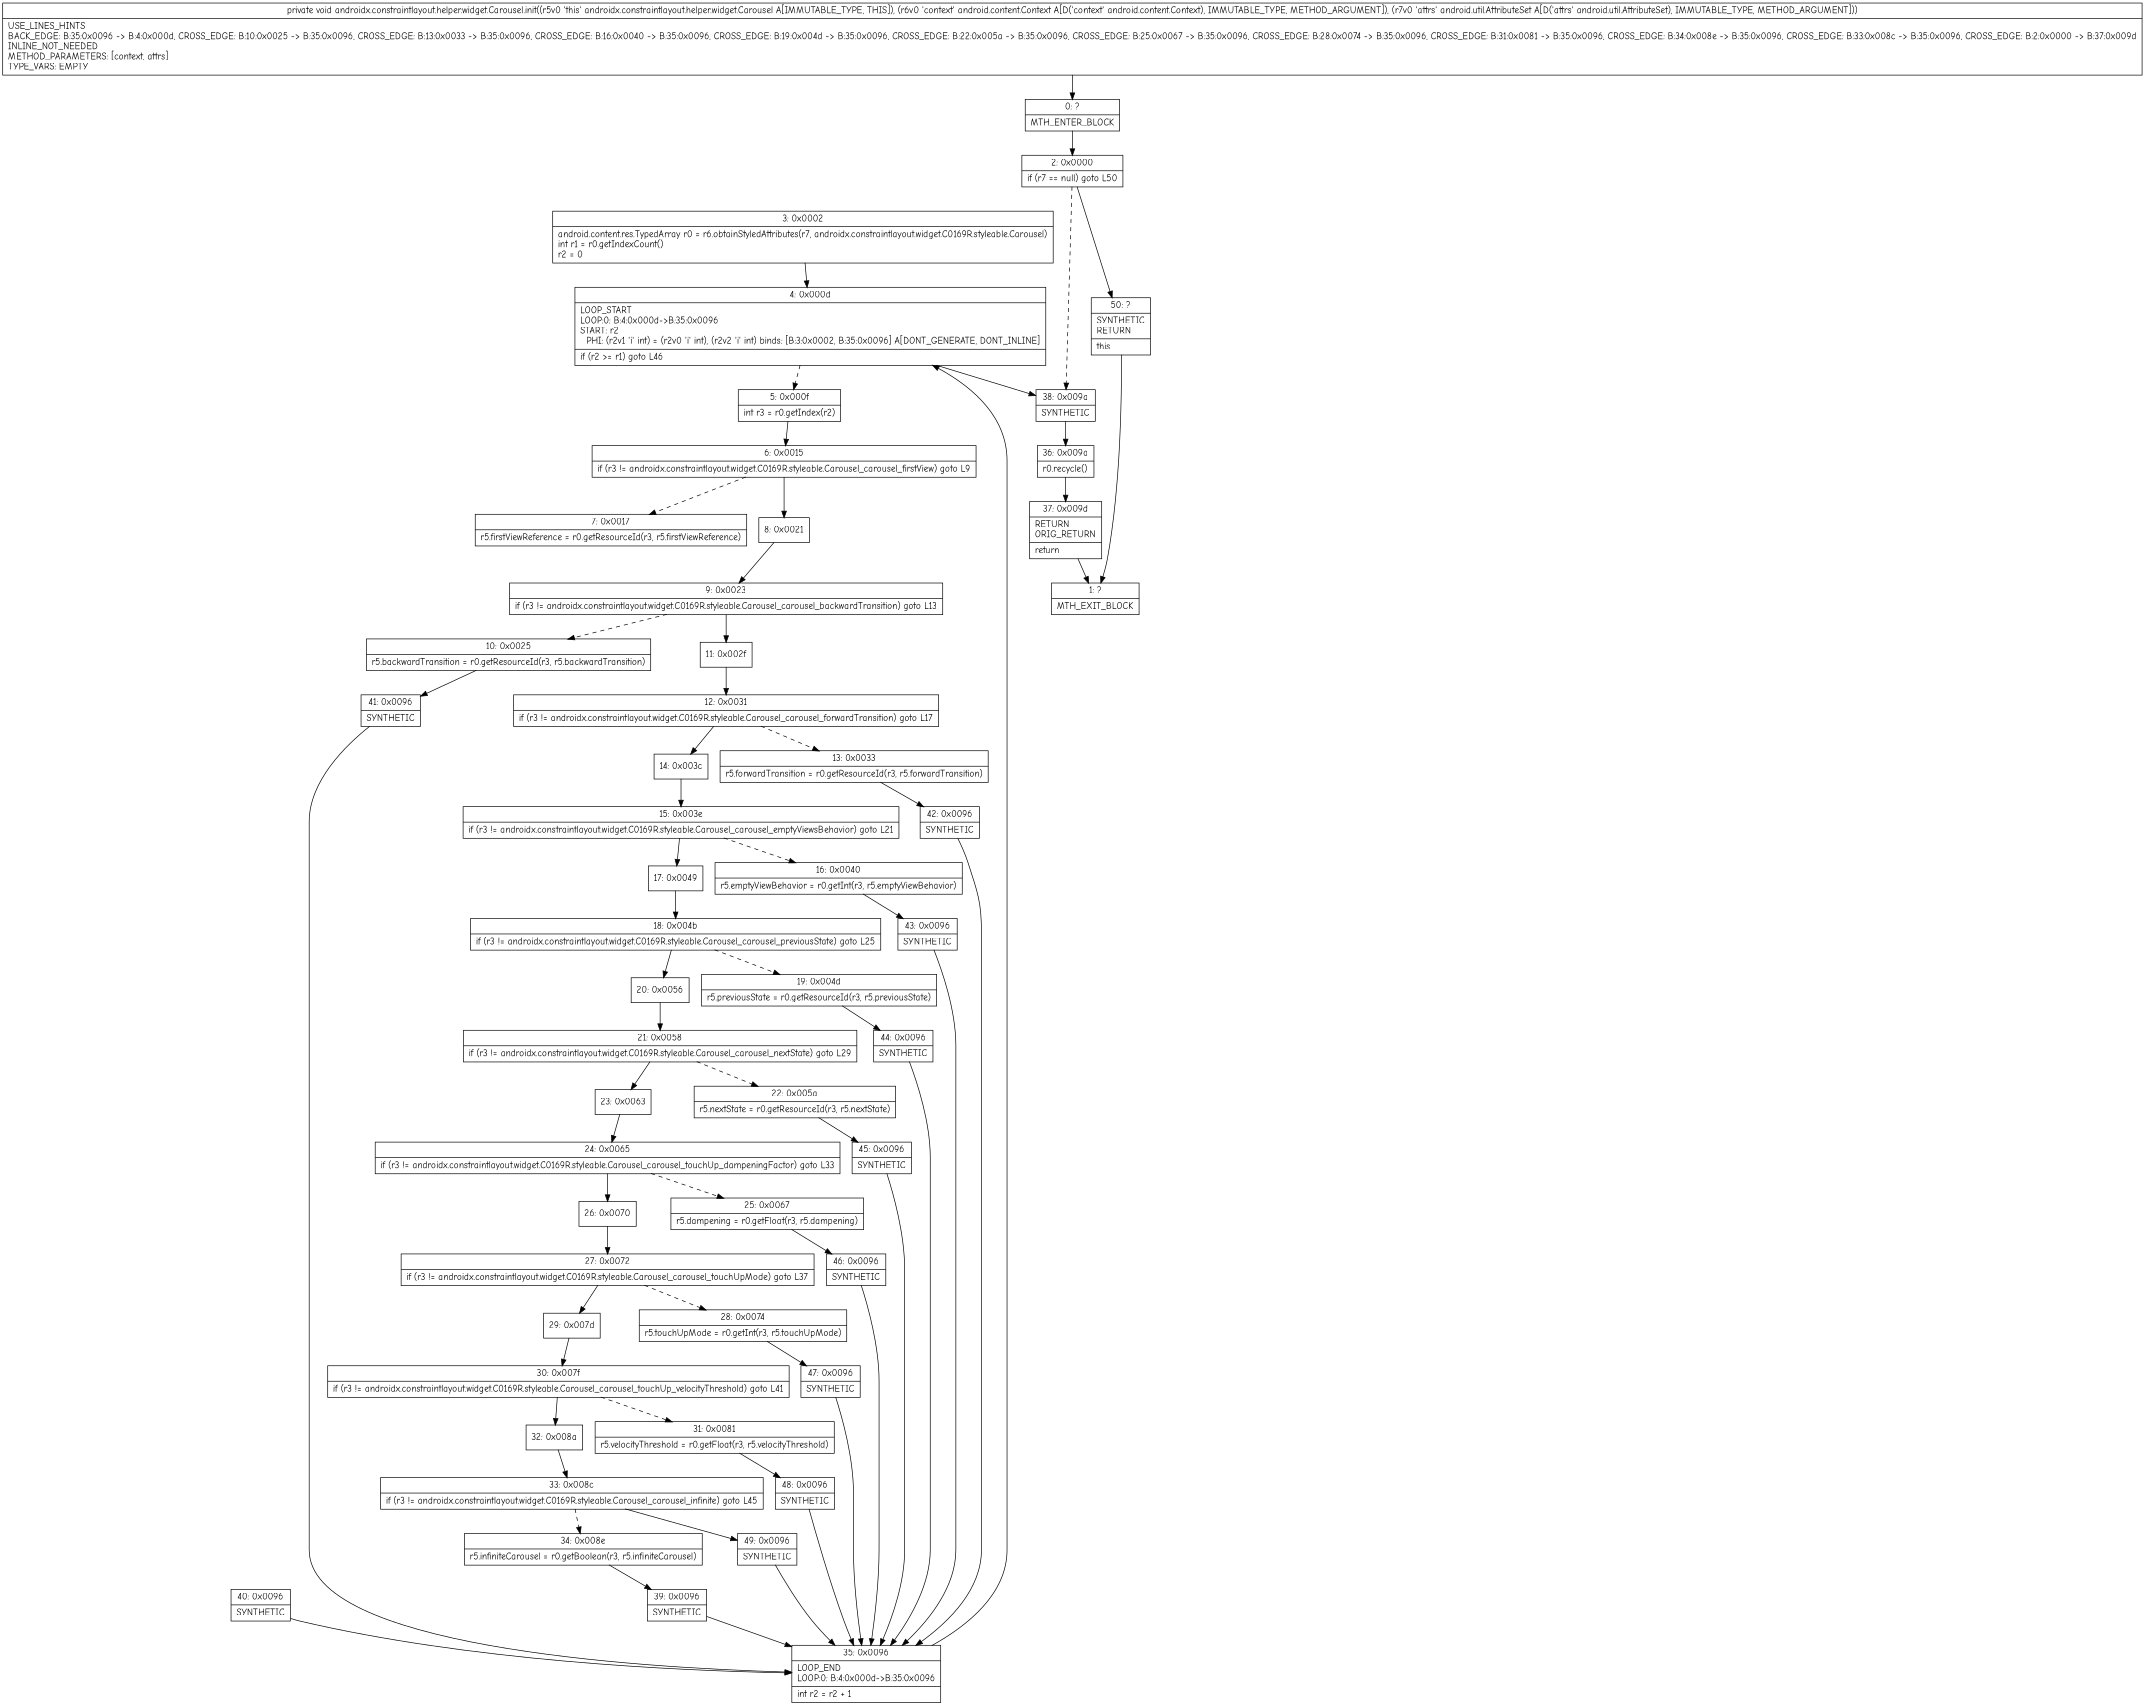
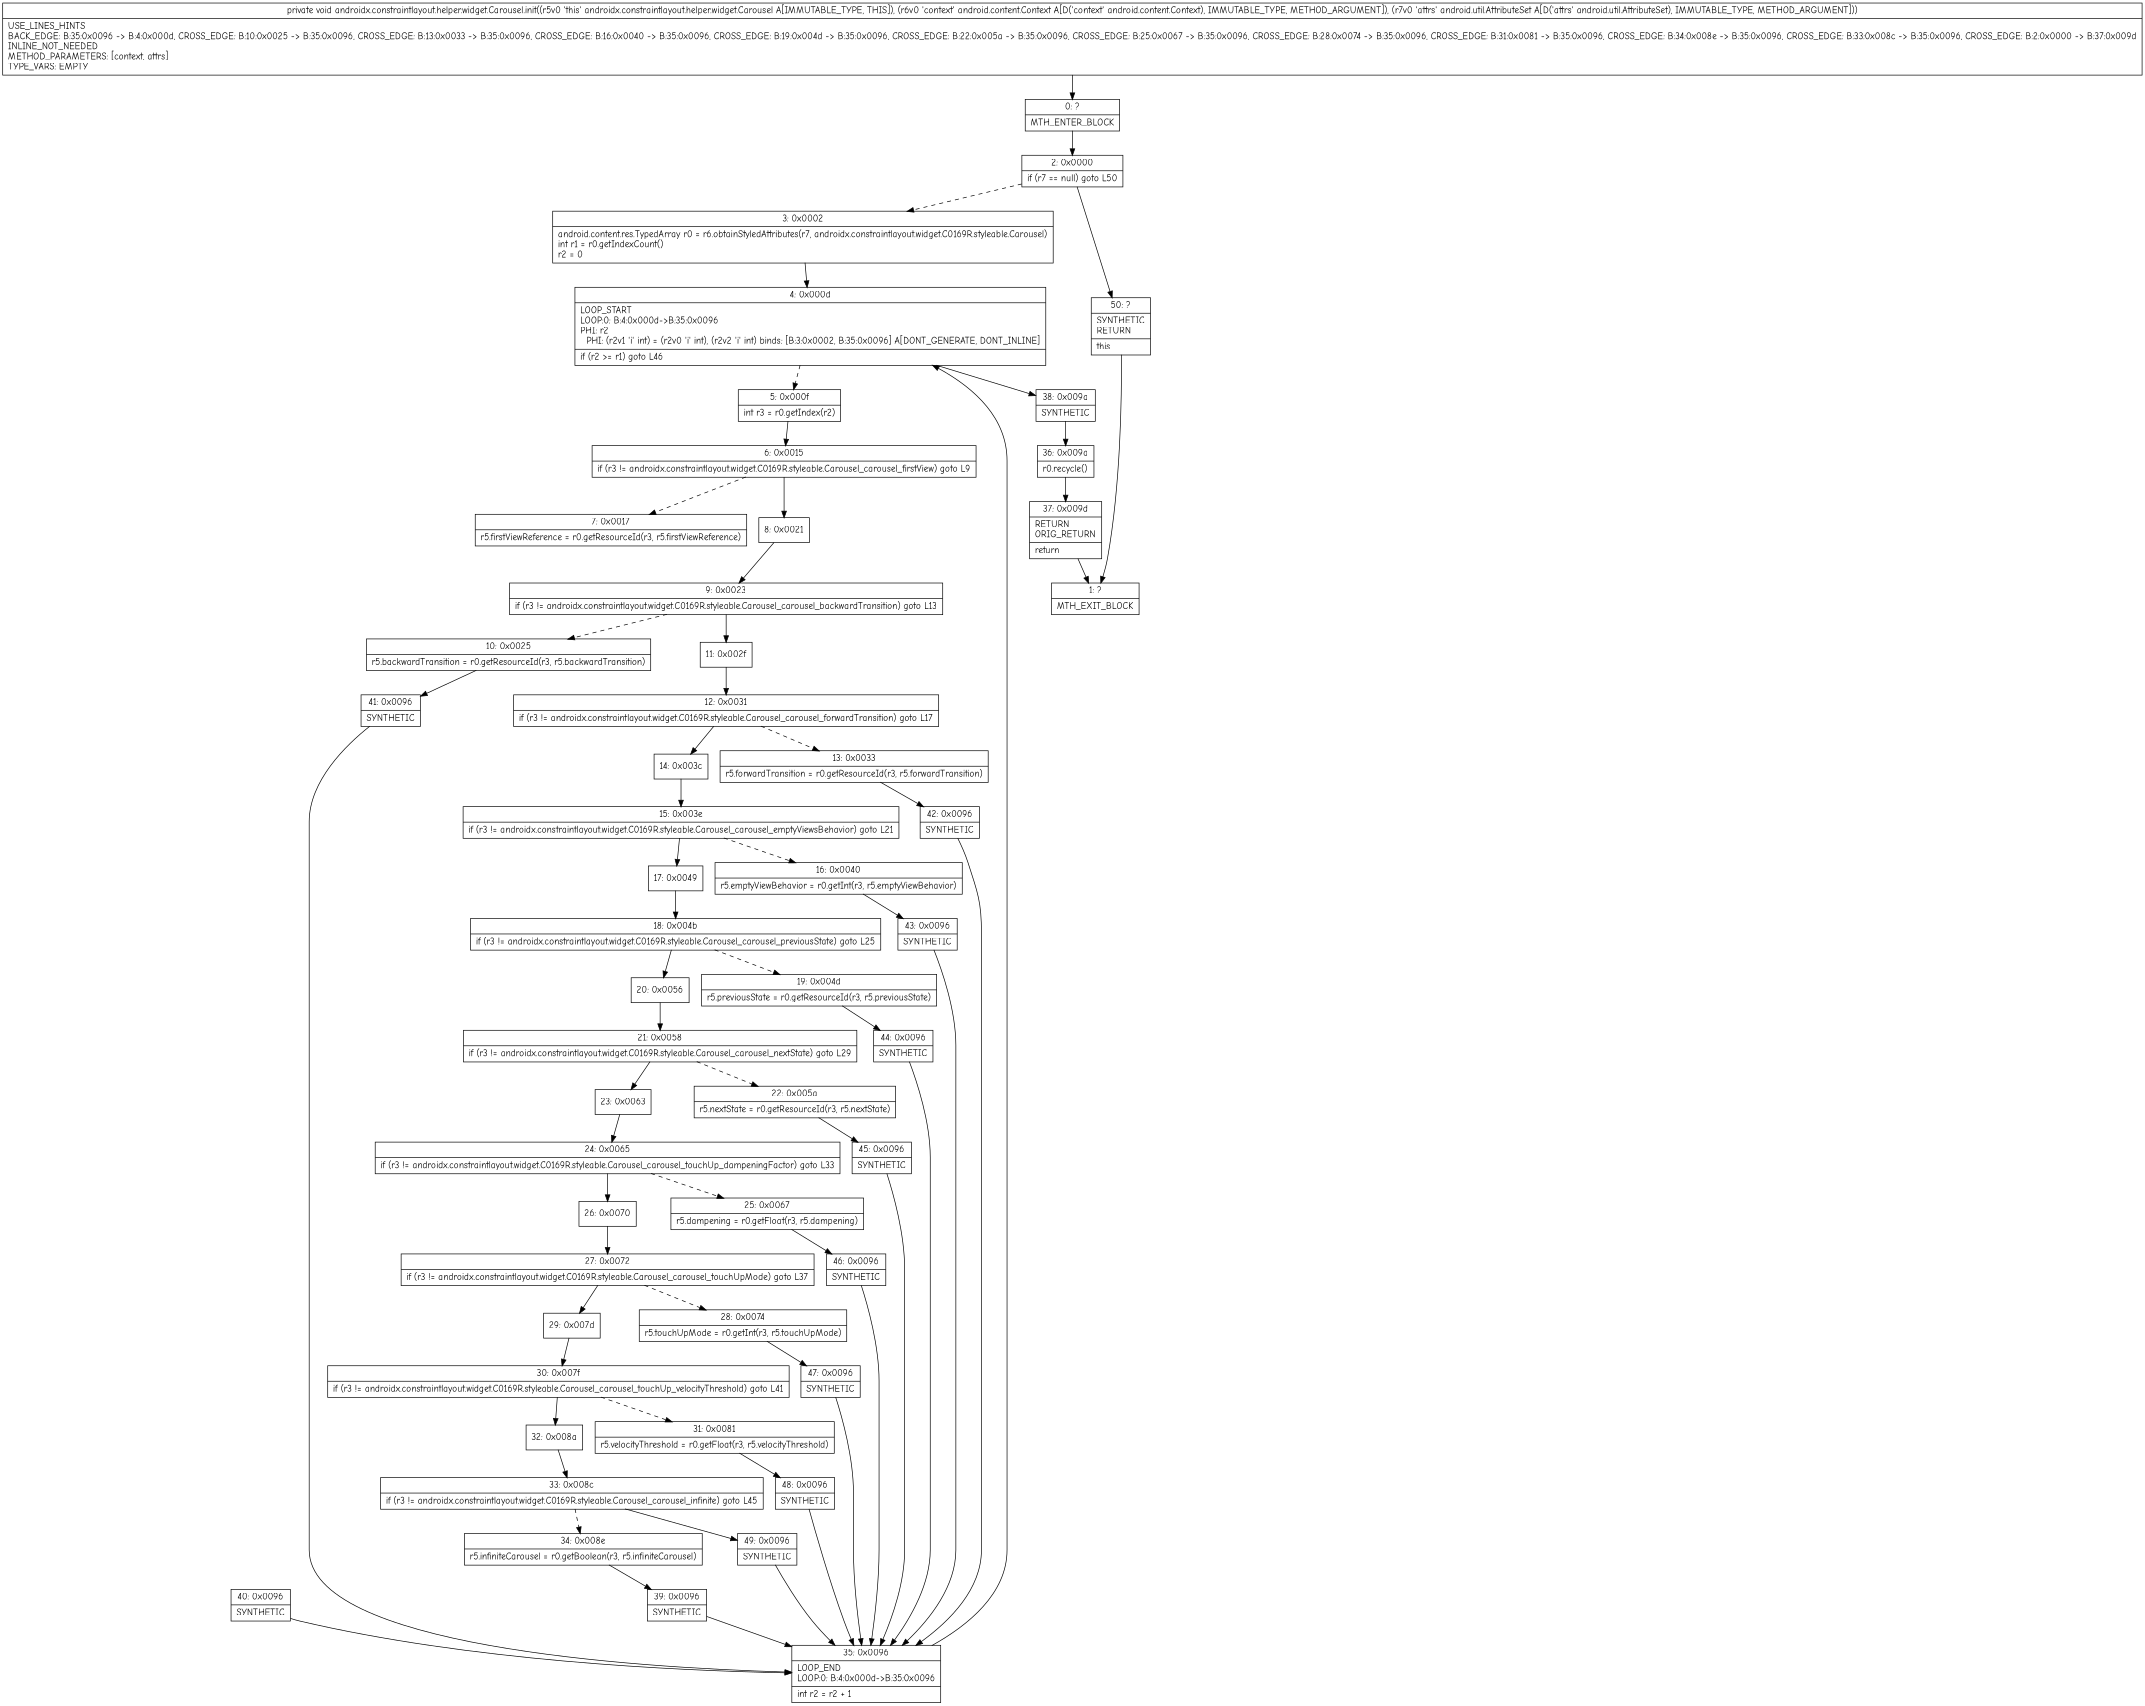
edge "2: 0x0000" -> "38: 0x009a": now "2: 0x0000" -> "3: 0x0002"
node "4: 0x000d": text "START: r2" -> "PHI: r2"
